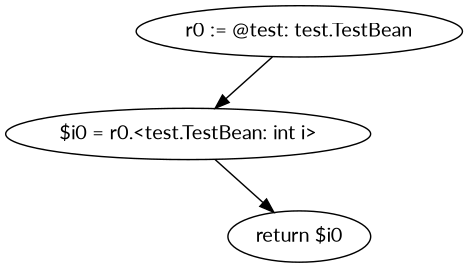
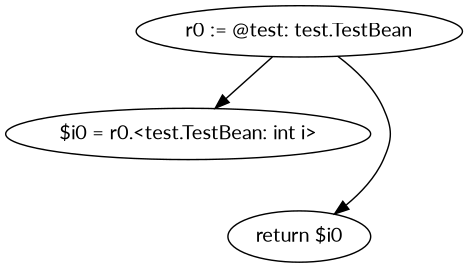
edge "$i0 = r0.<test.TestBean: int i>" -> "return $i0": now "r0 := @test: test.TestBean" -> "return $i0"
